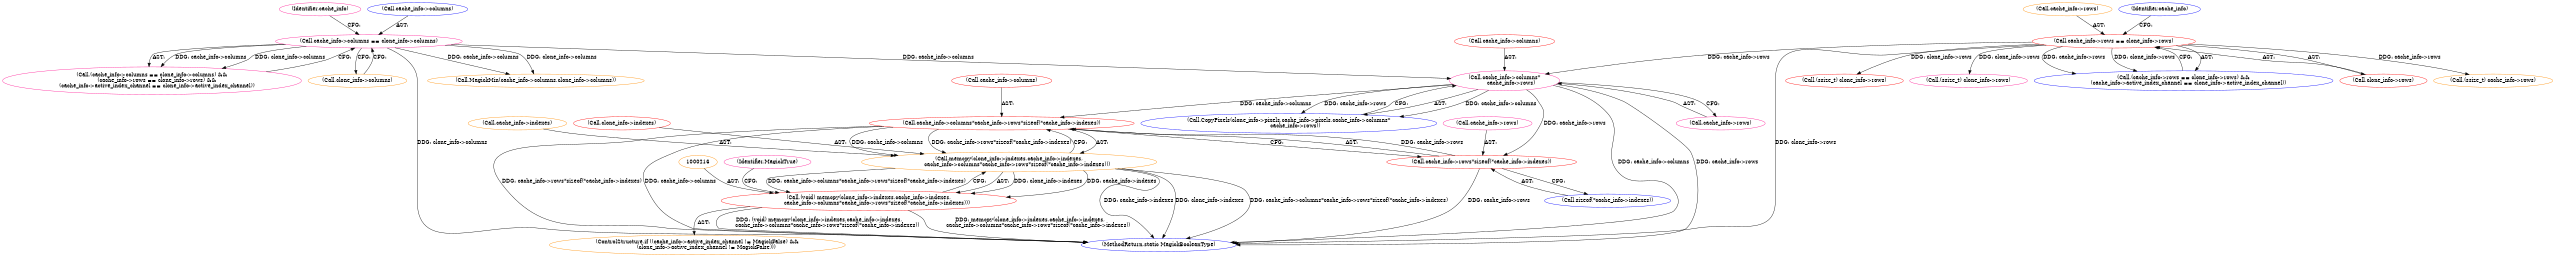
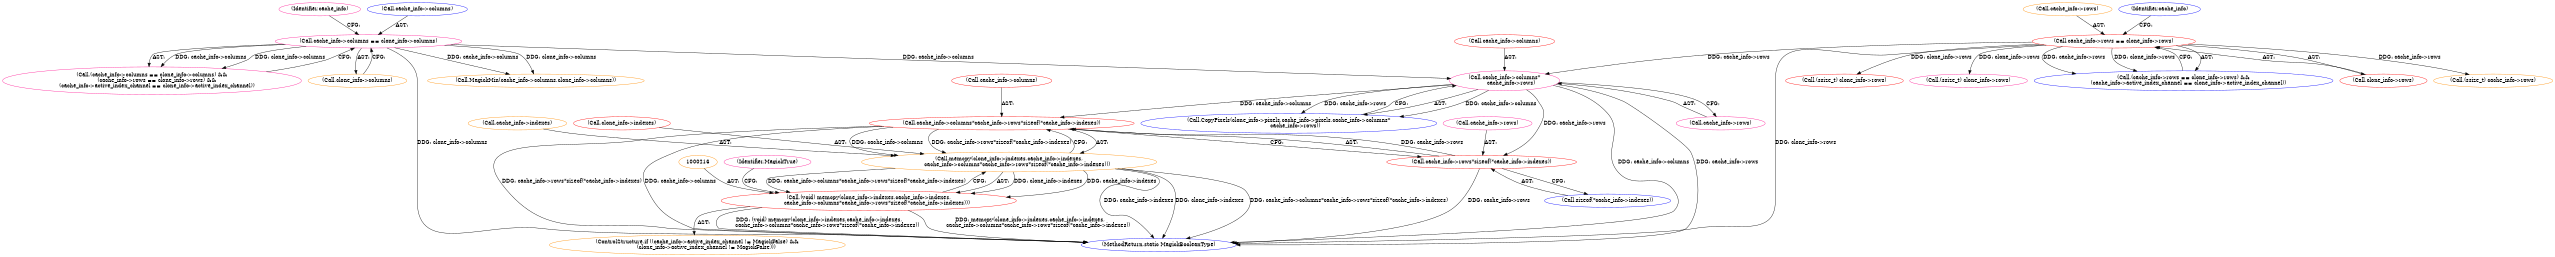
edge "(Call,cache_info->columns == clone_info->columns)" -> "(Call,clone_info->columns)": label "CFG: " -> "AST: "
